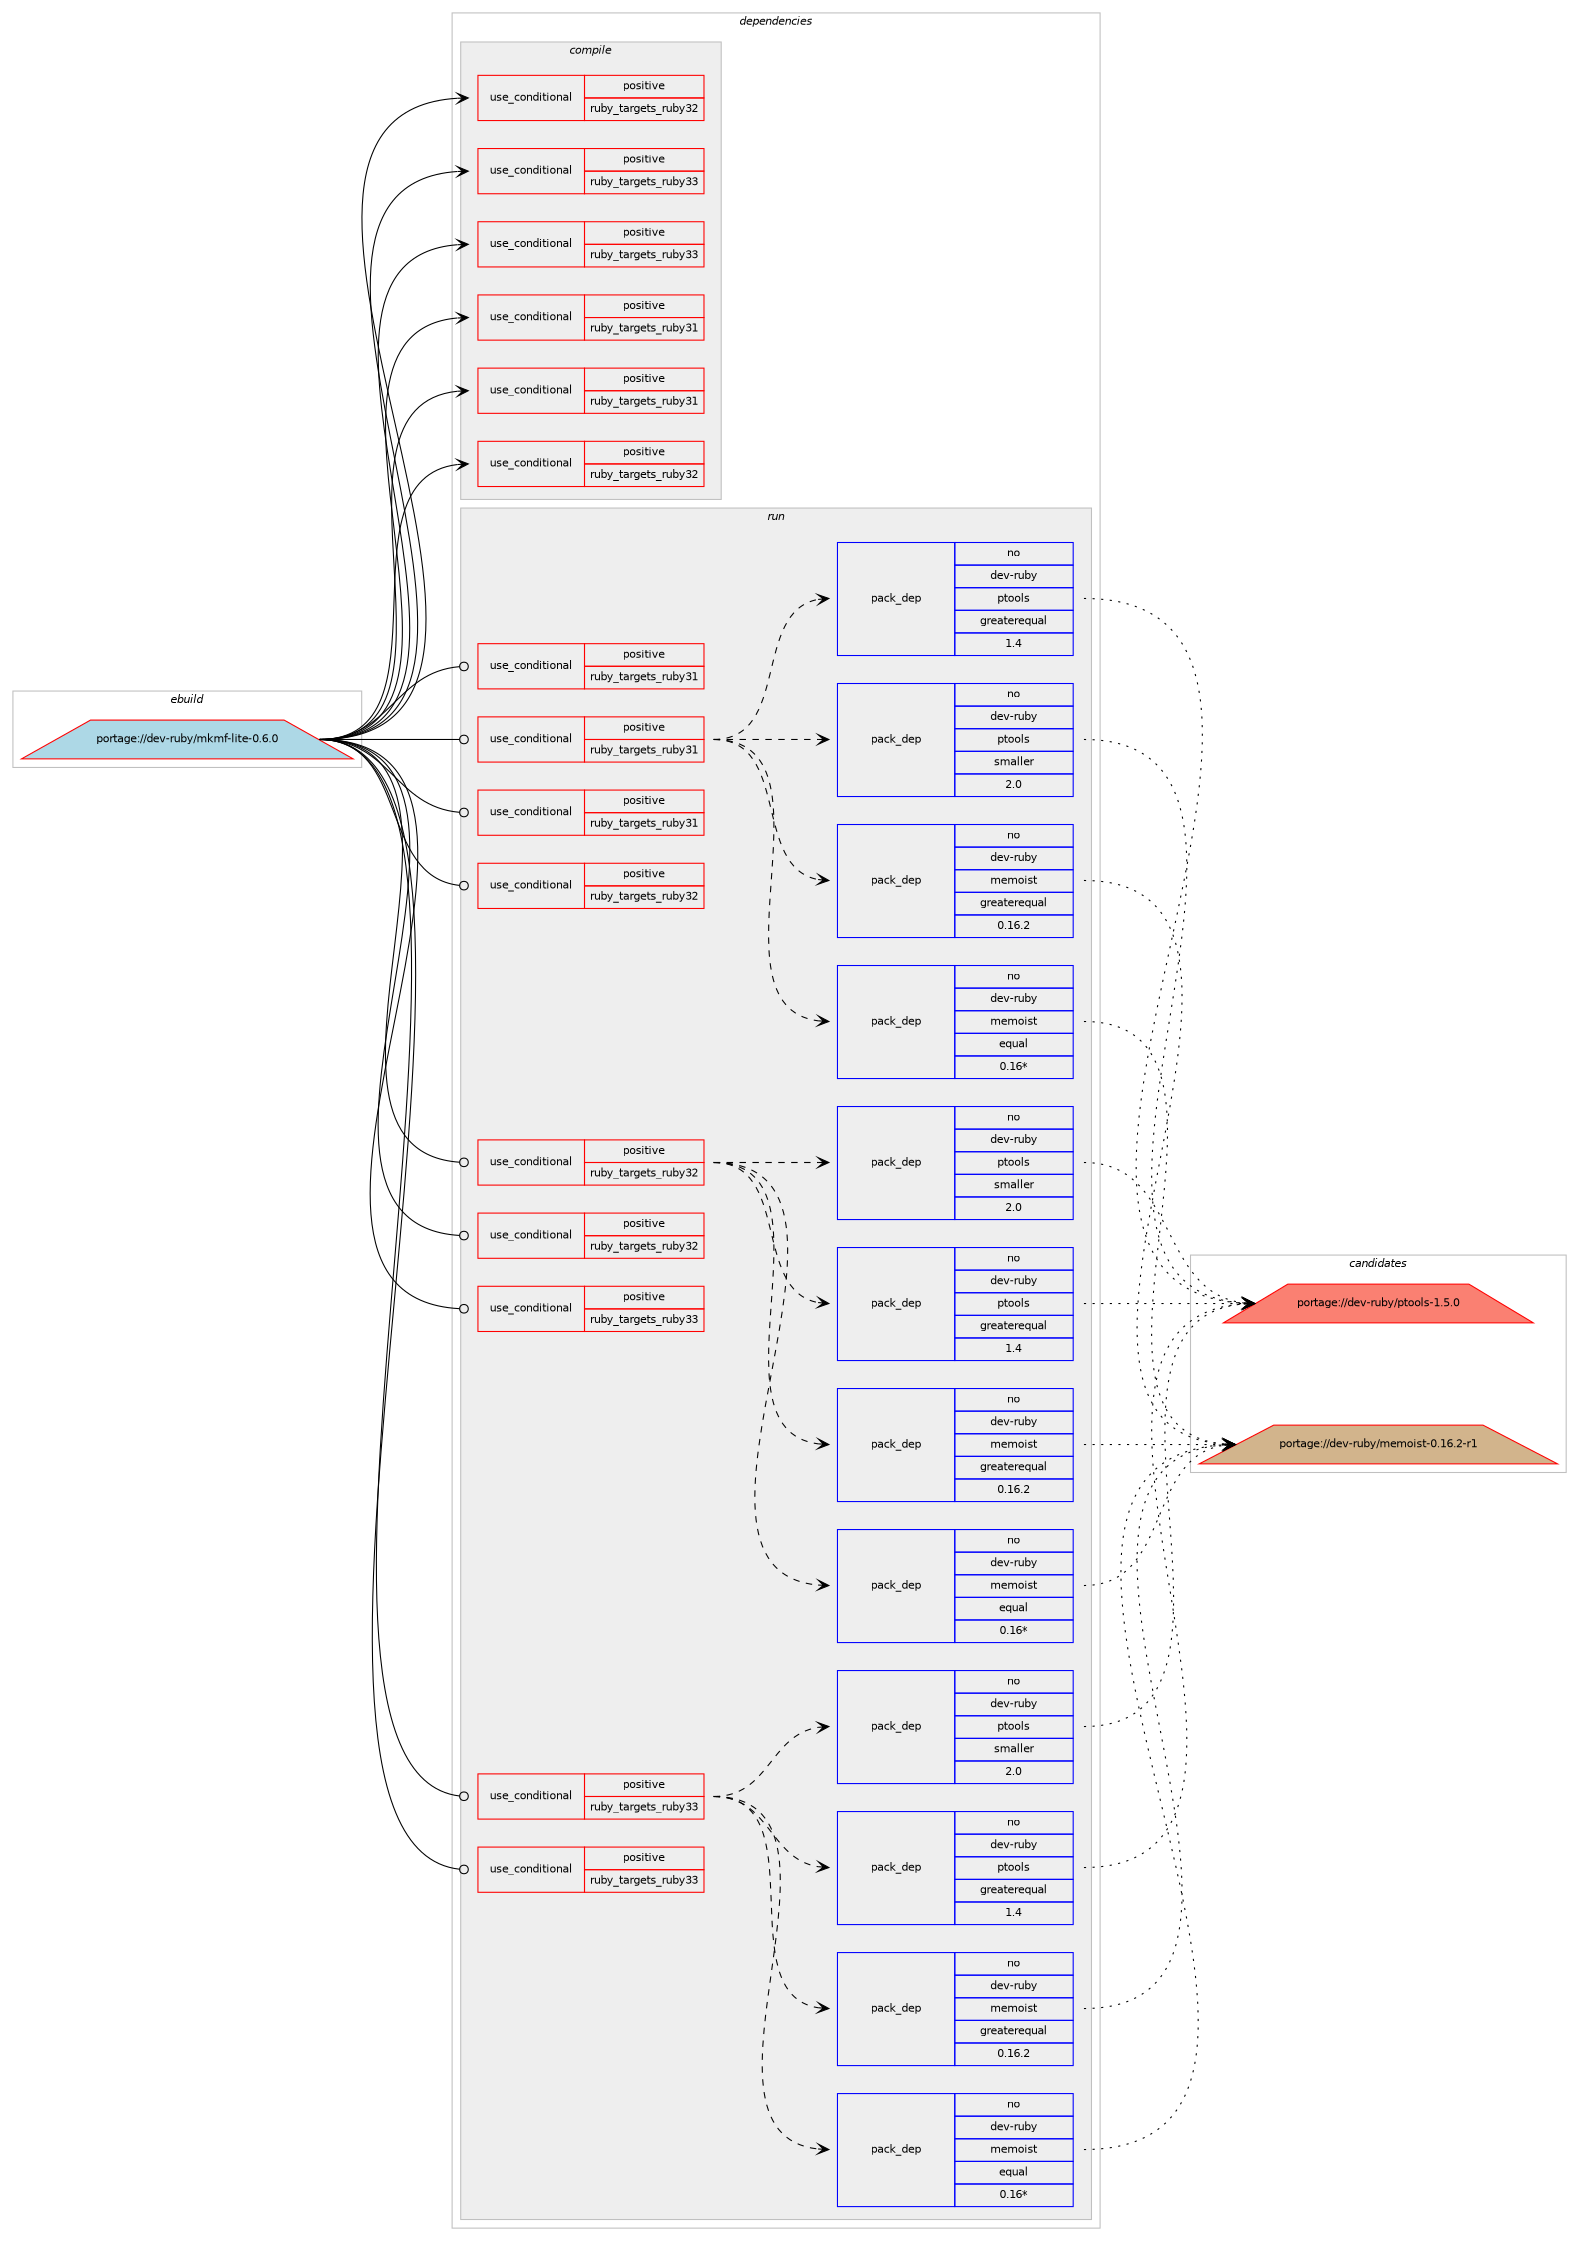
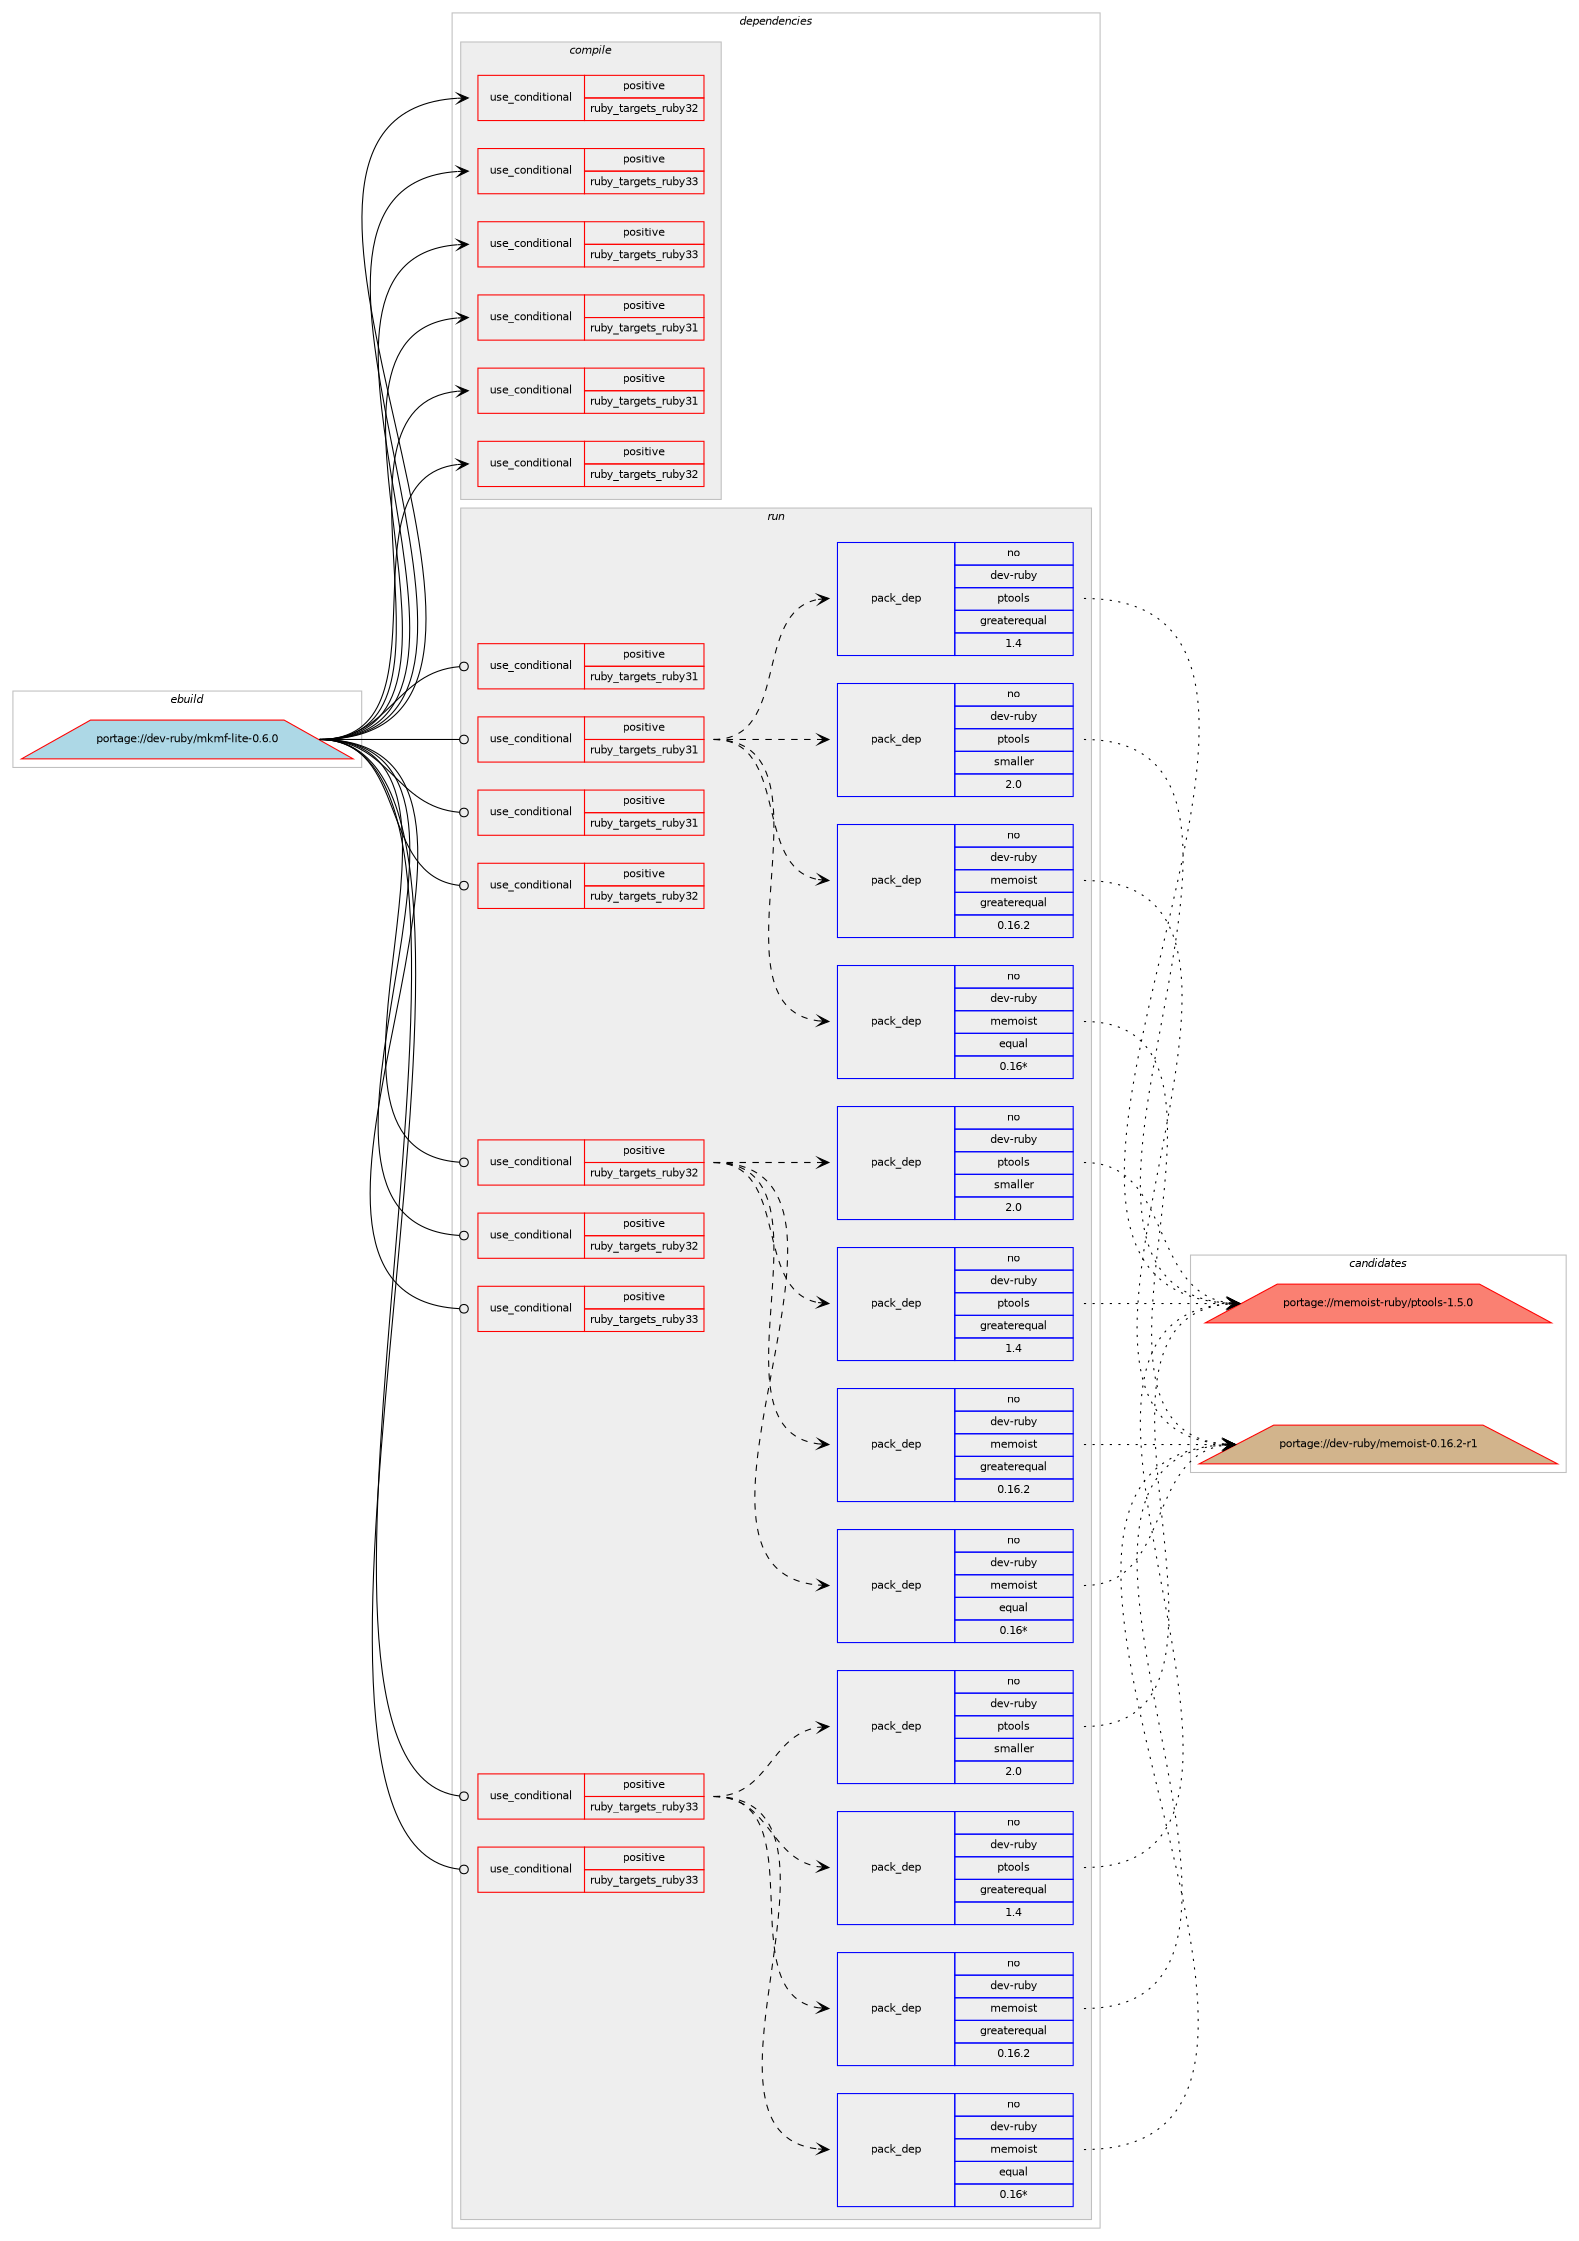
node "portage://dev-ruby/ptools-1.5.0": label "portage://dev-ruby/ptools-1.5.0" -> "portage://memoist-ruby/ptools-1.5.0"
